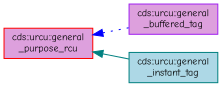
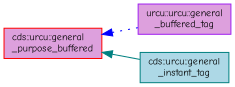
node "cds::urcu::general _buffered_tag": label "cds::urcu::general _buffered_tag" -> "urcu::urcu::general _buffered_tag"
node "cds::urcu::general _purpose_rcu": label "cds::urcu::general _purpose_rcu" -> "cds::urcu::general _purpose_buffered"
